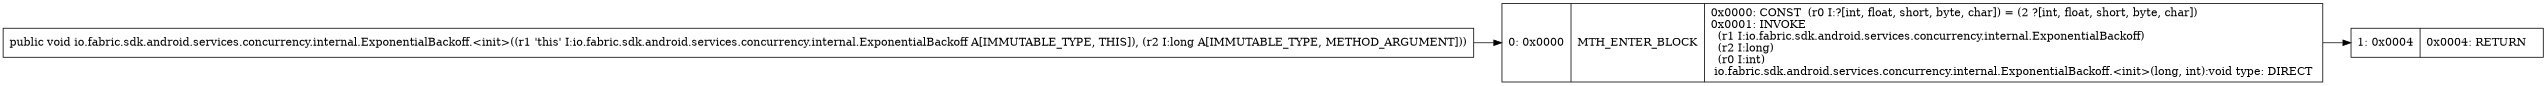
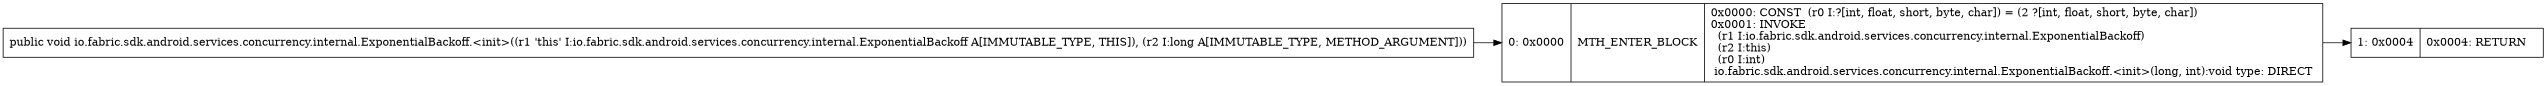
node "0: 0x0000": text "(r2 I:long)" -> "(r2 I:this)"
